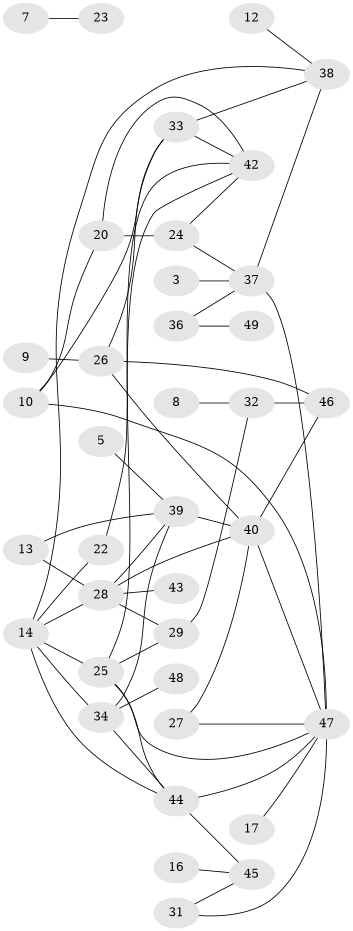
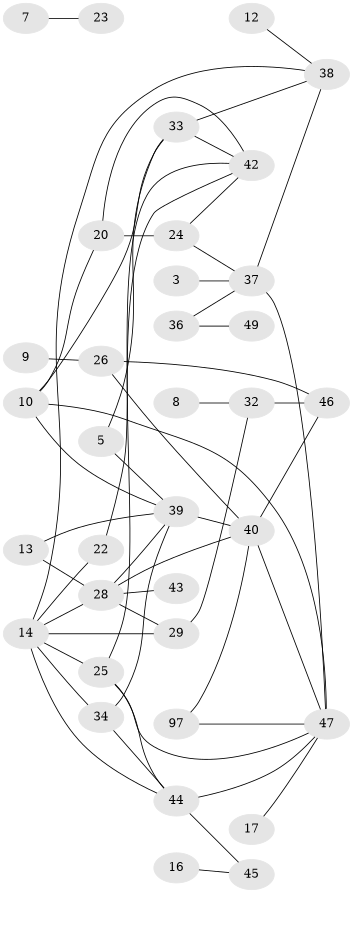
edge "33" -- "26": now "33" -- "5"
edge "10" -- "39": added
edge "29" -- "25": now "29" -- "14"
node "48": removed
node "27": label "27" -> "97"
node "31": removed
